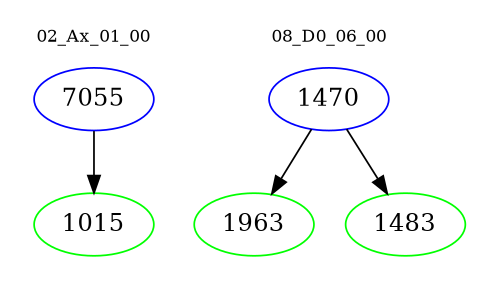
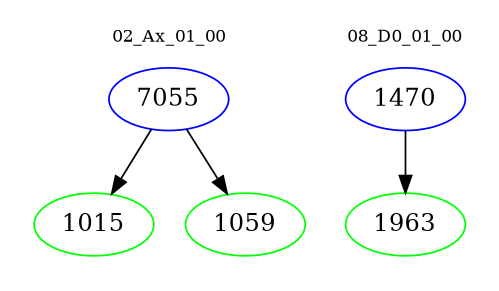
cluster "08_D0_06_00": label "08_D0_06_00" -> "08_D0_01_00"
node "1059": added
node "1483": removed
